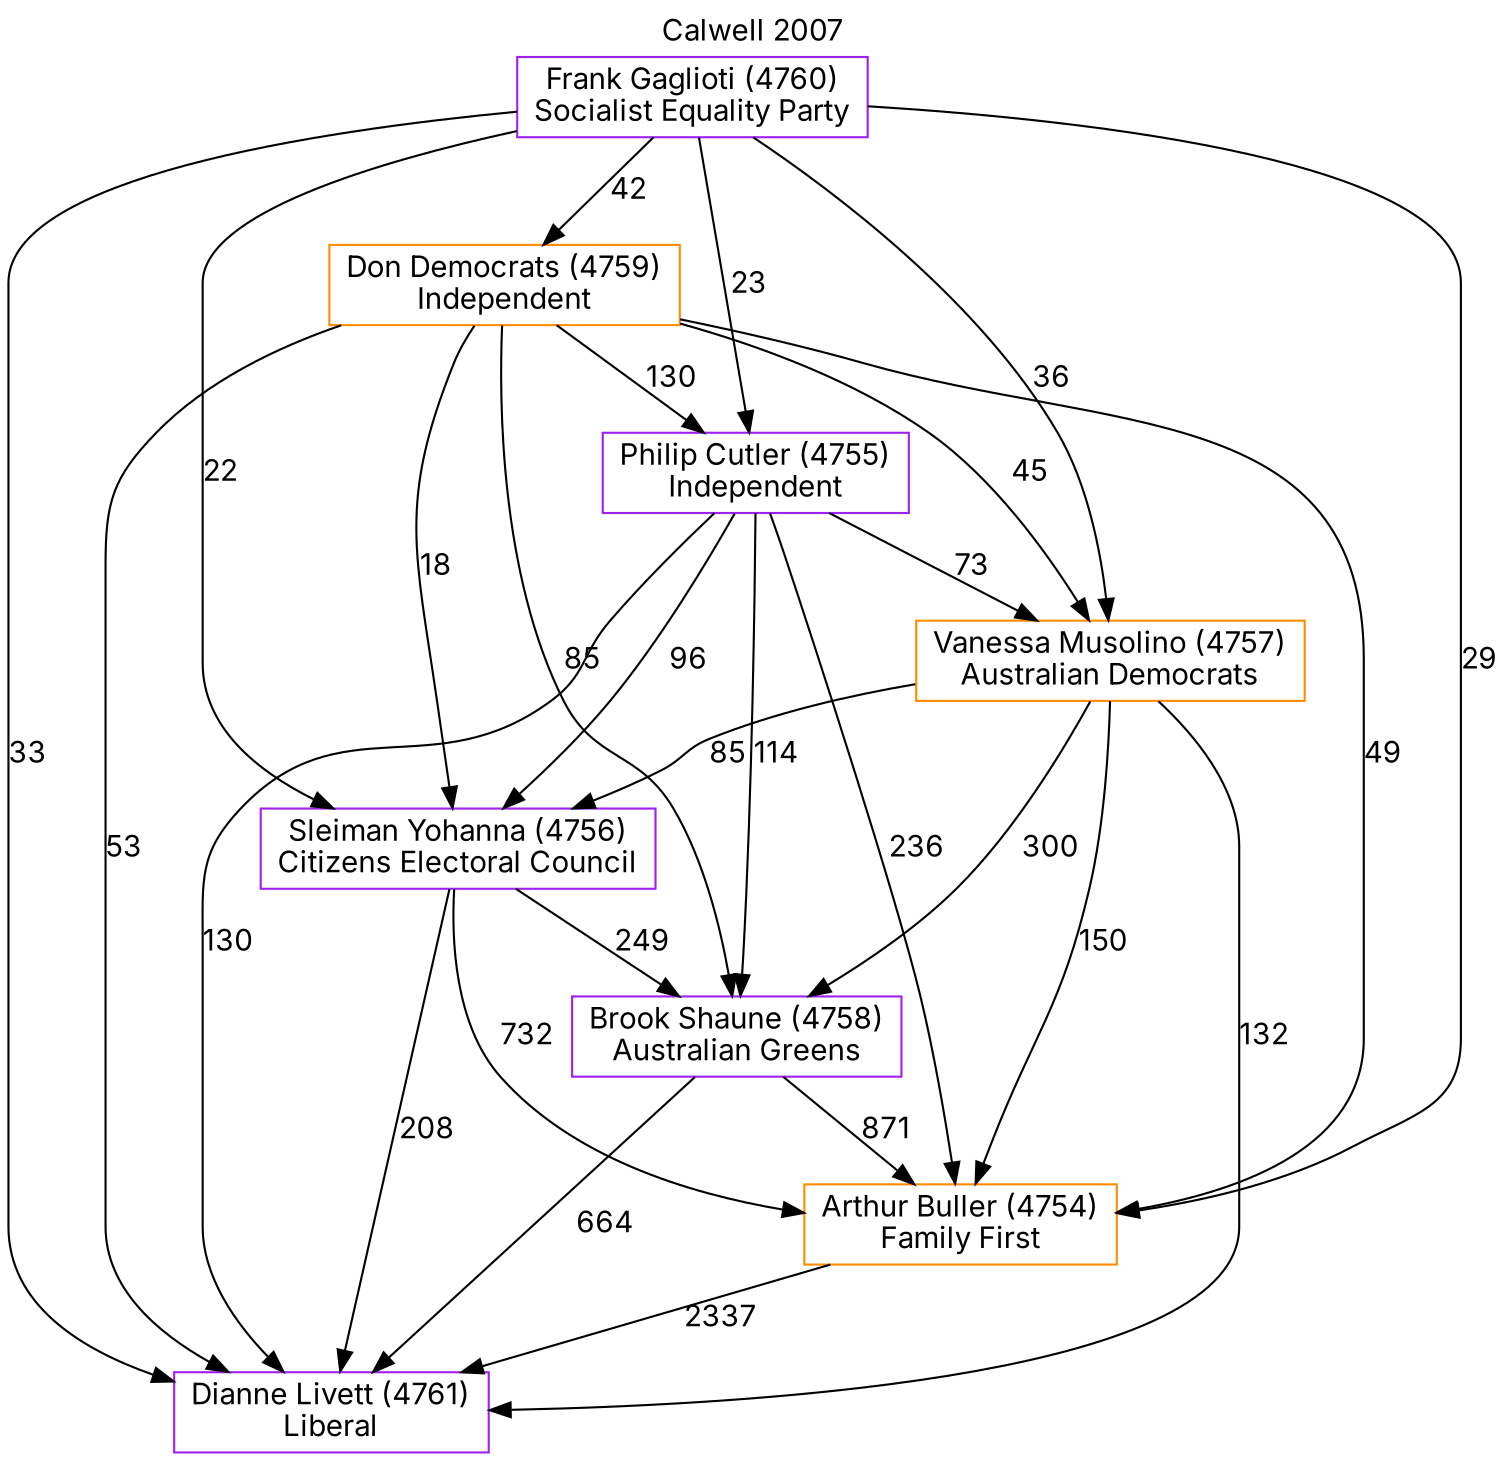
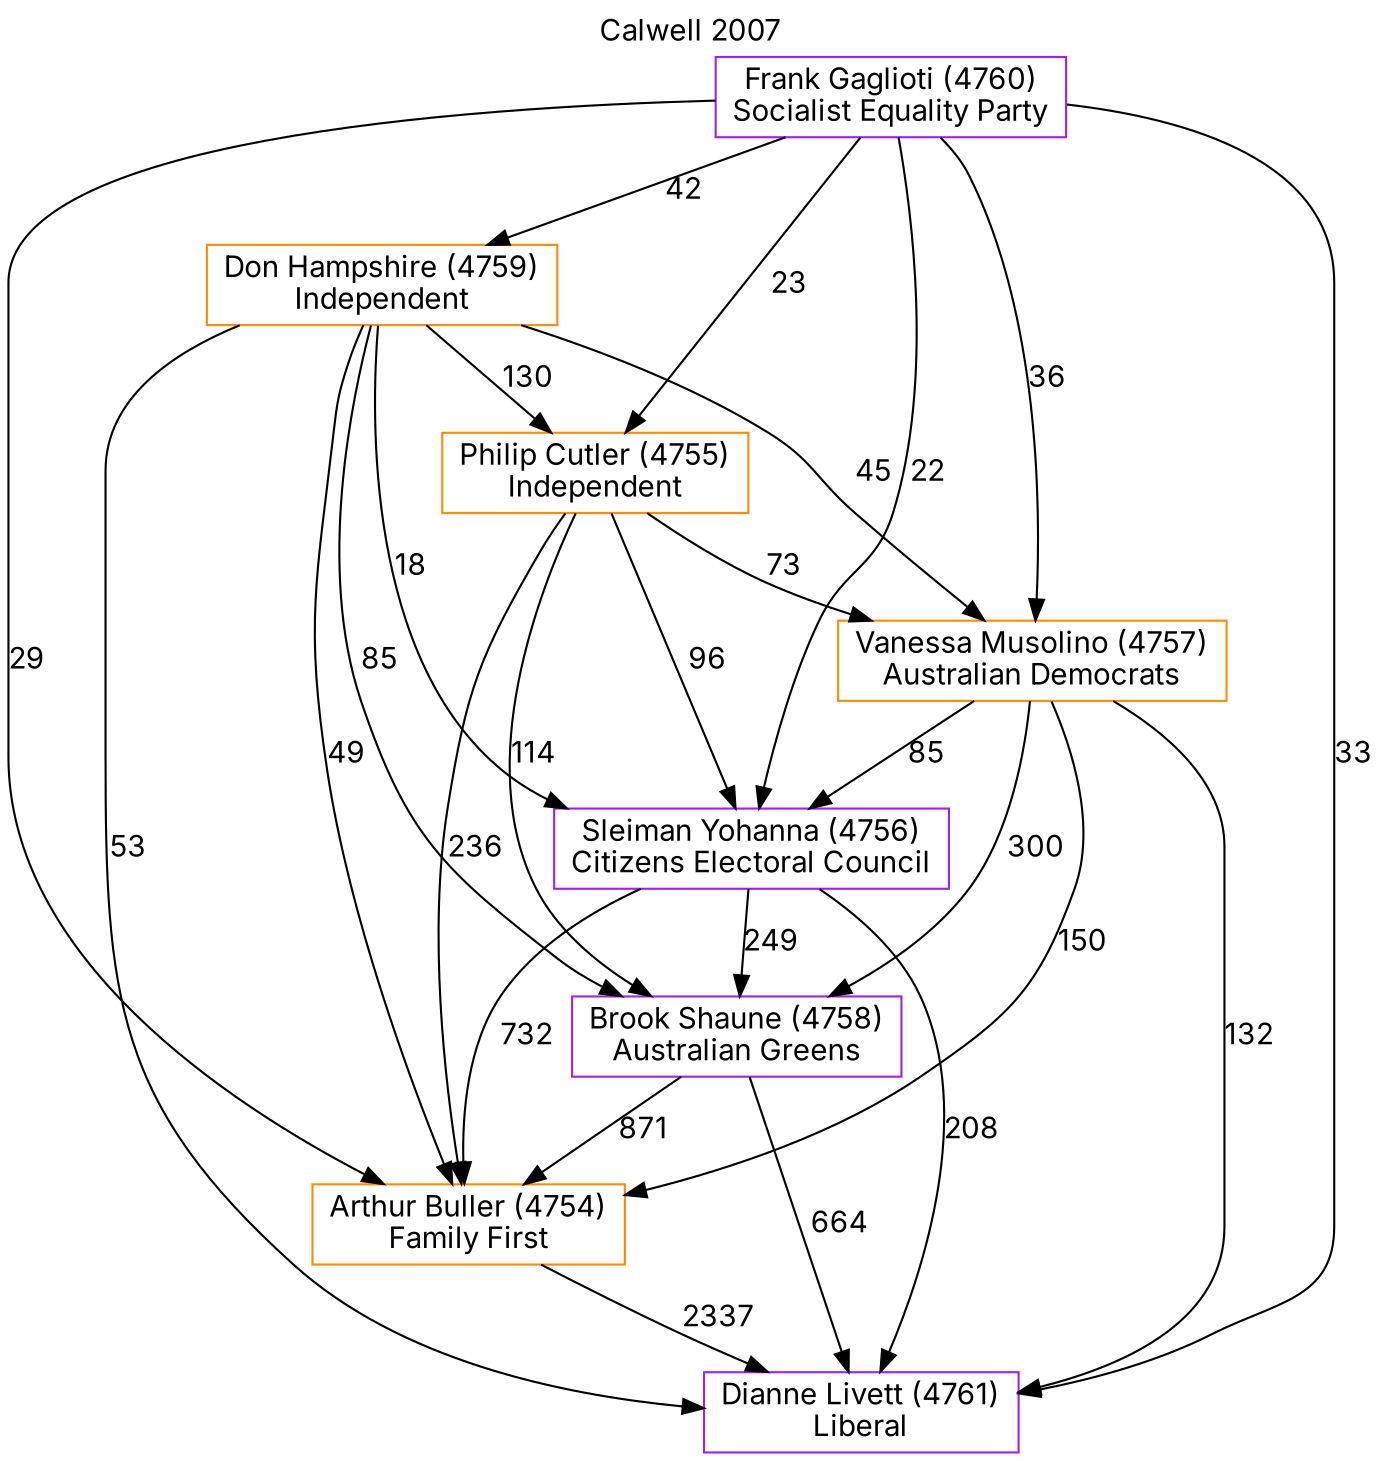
node "Don Democrats (4759) Independent": label "Don Democrats (4759) Independent" -> "Don Hampshire (4759) Independent"
node "Philip Cutler (4755) Independent": color purple -> darkorange
edge "Philip Cutler (4755) Independent" -> "Dianne Livett (4761) Liberal": removed, label "130"
